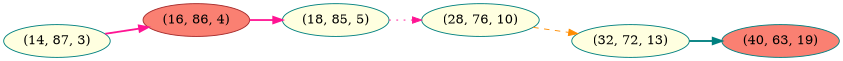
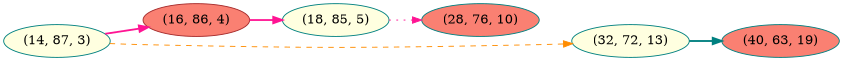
node "(28, 76, 10)": fillcolor lightyellow -> salmon
edge "(28, 76, 10)" -> "(32, 72, 13)": now "(14, 87, 3)" -> "(32, 72, 13)"
